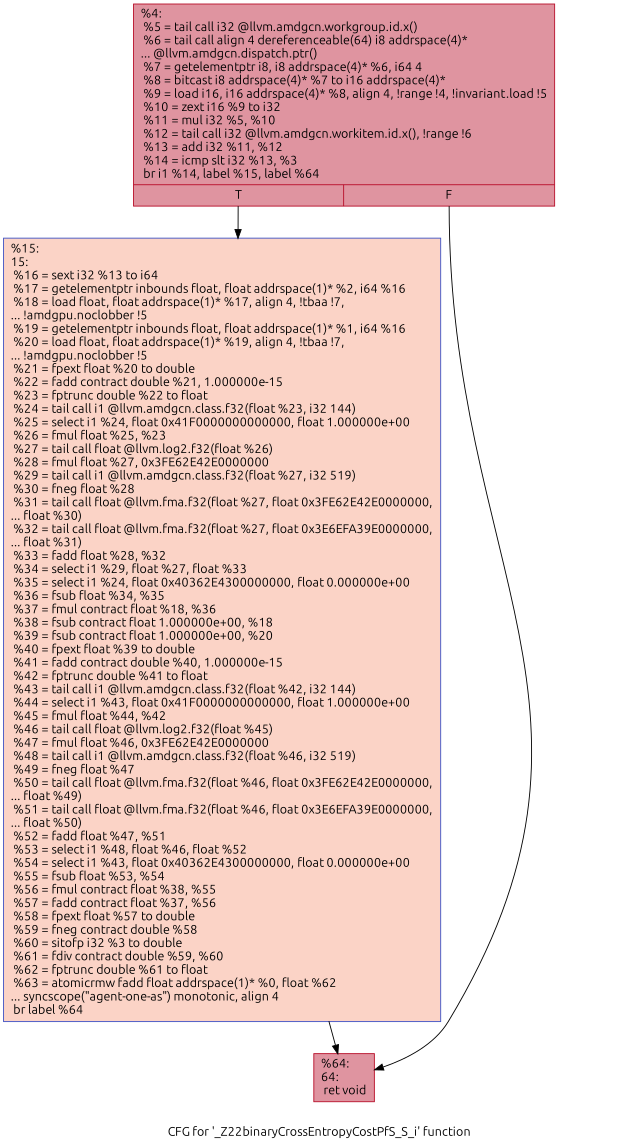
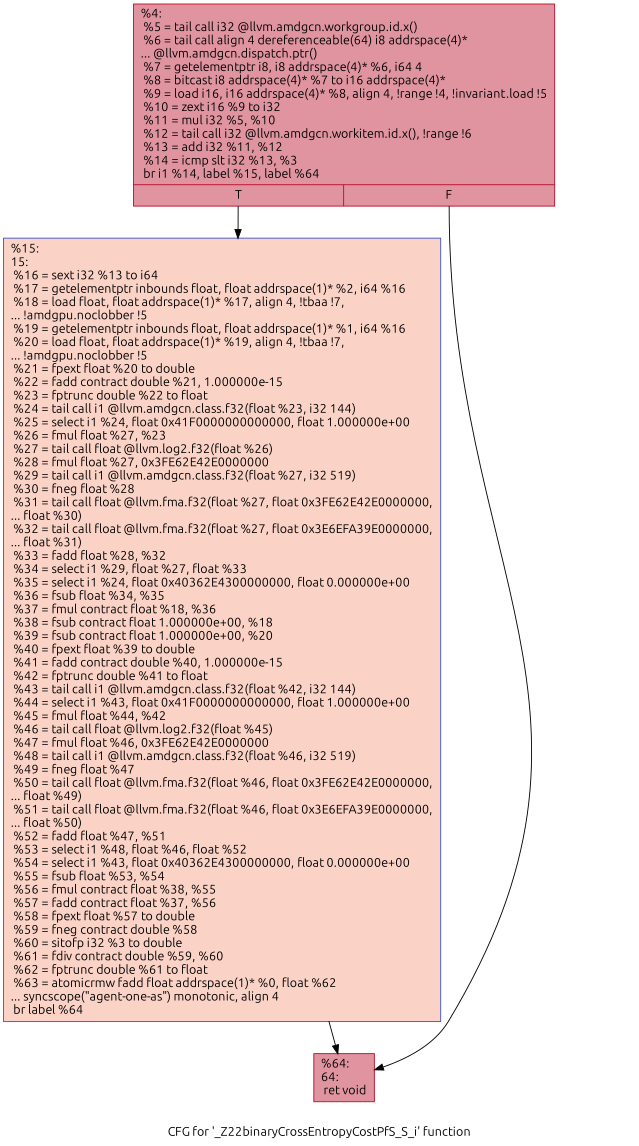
node "%15:": text "%26 = fmul float %25, %23" -> "%26 = fmul float %27, %23"
